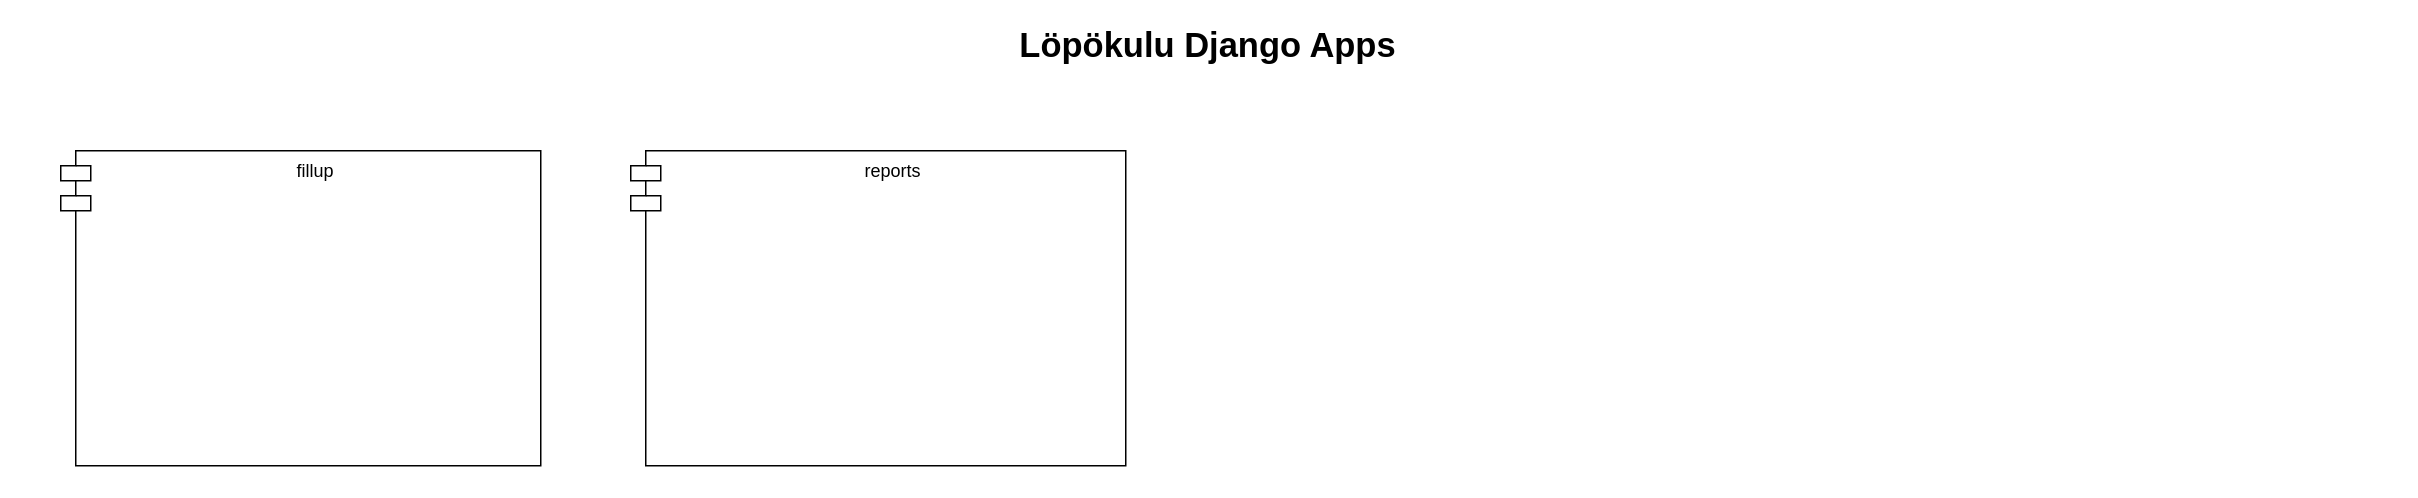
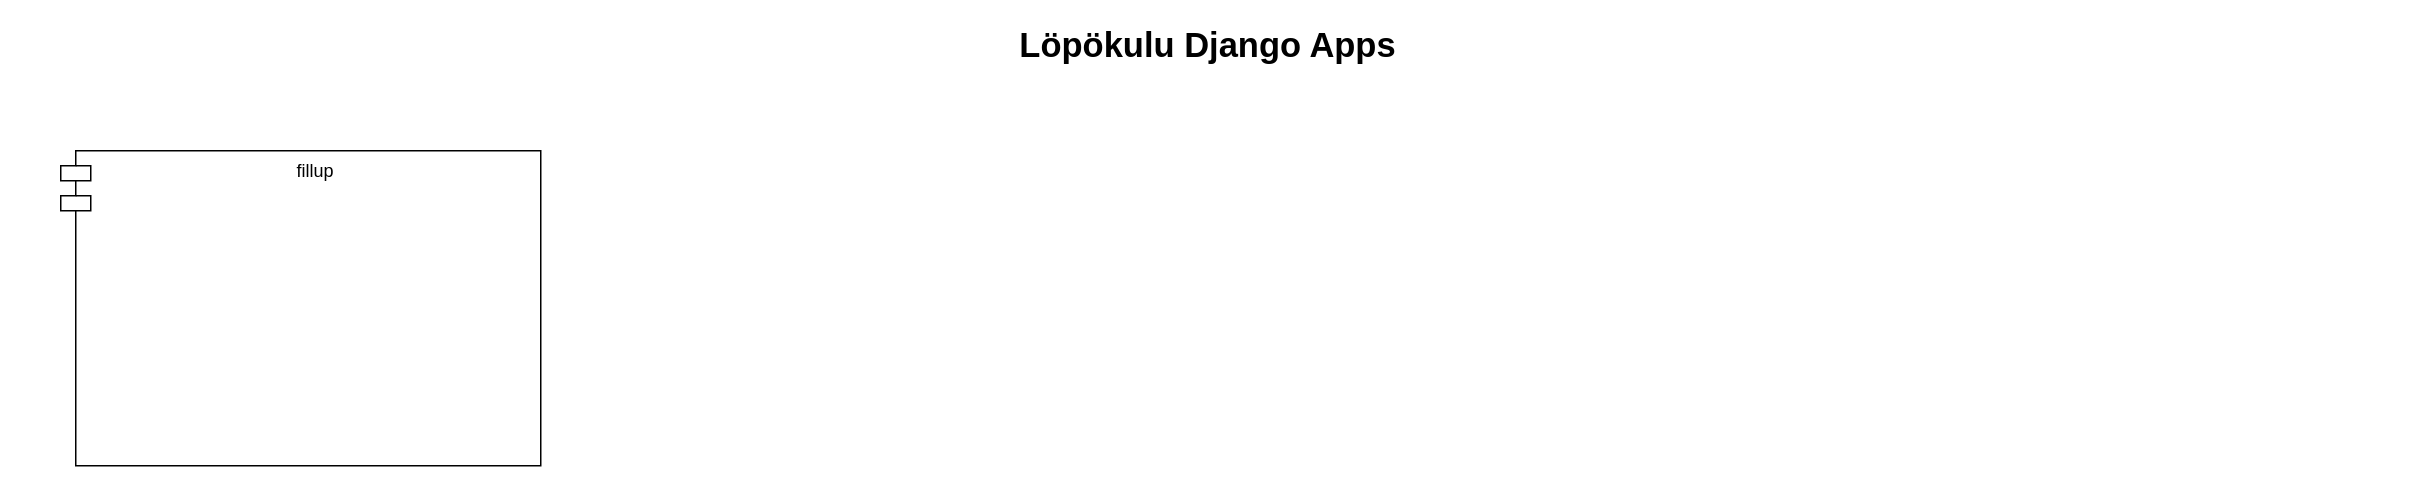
node "reports": removed
